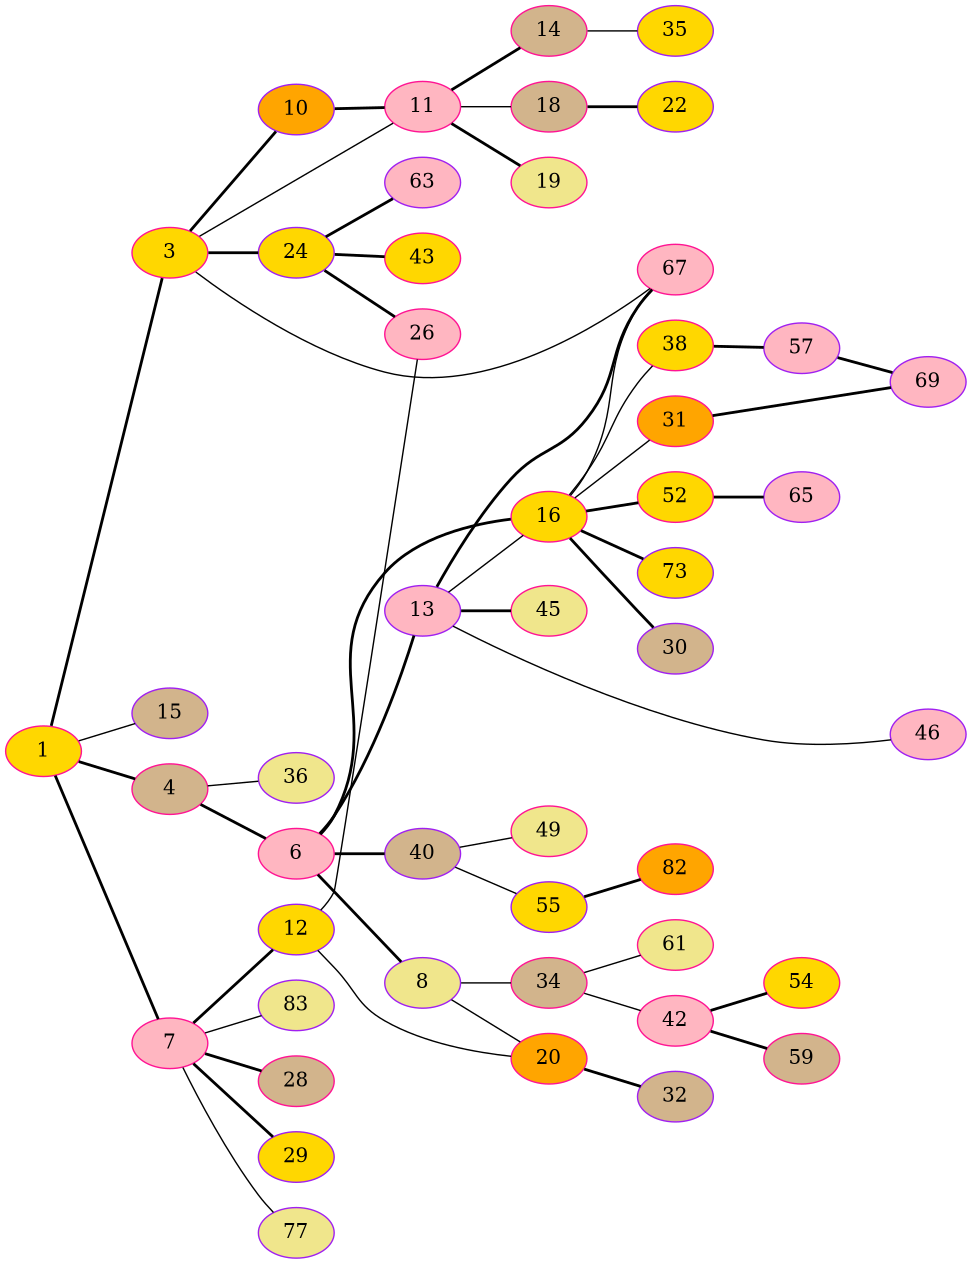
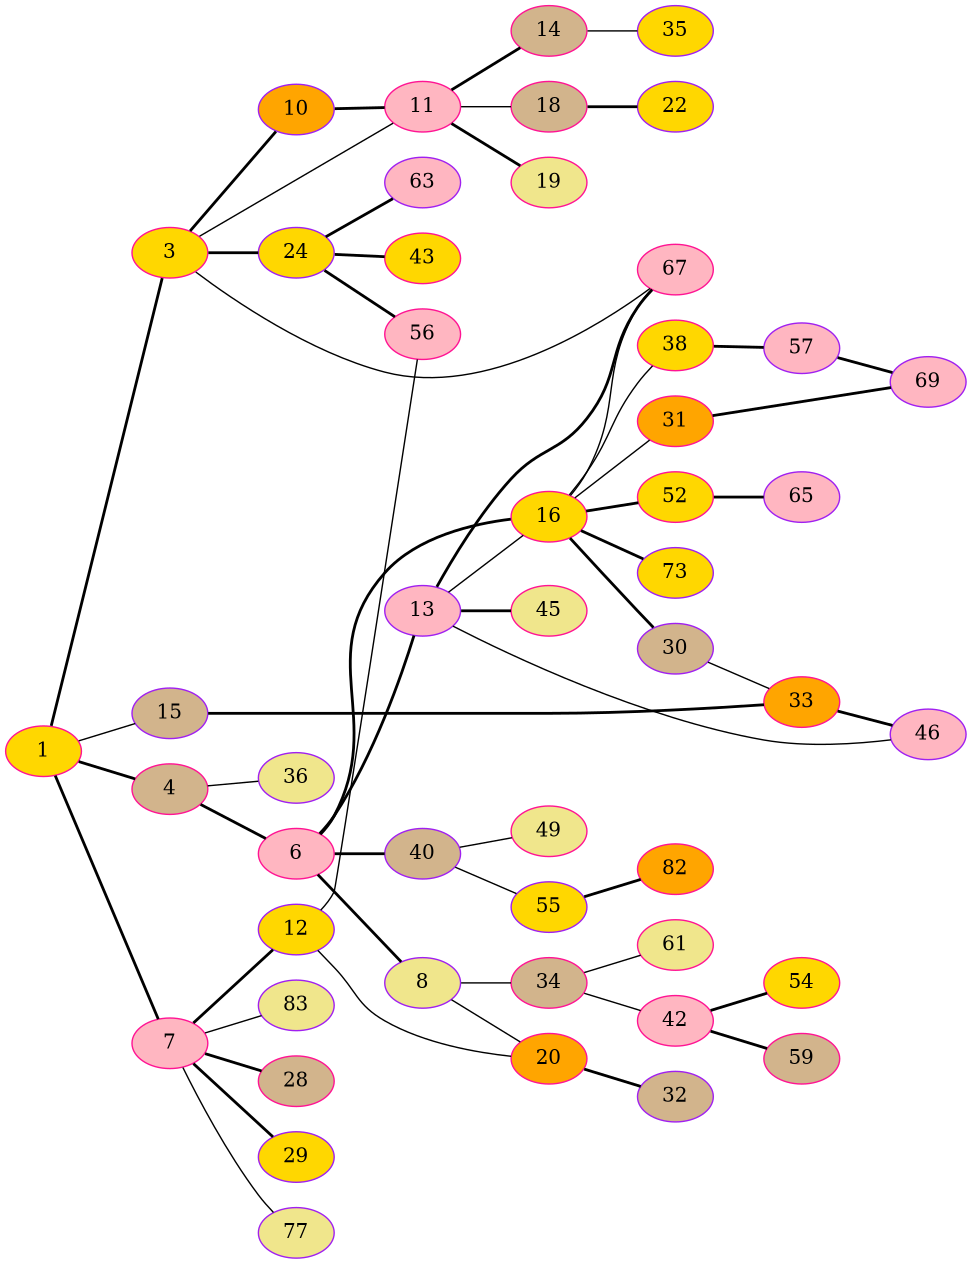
node "26": label "26" -> "56"
node "33": added
